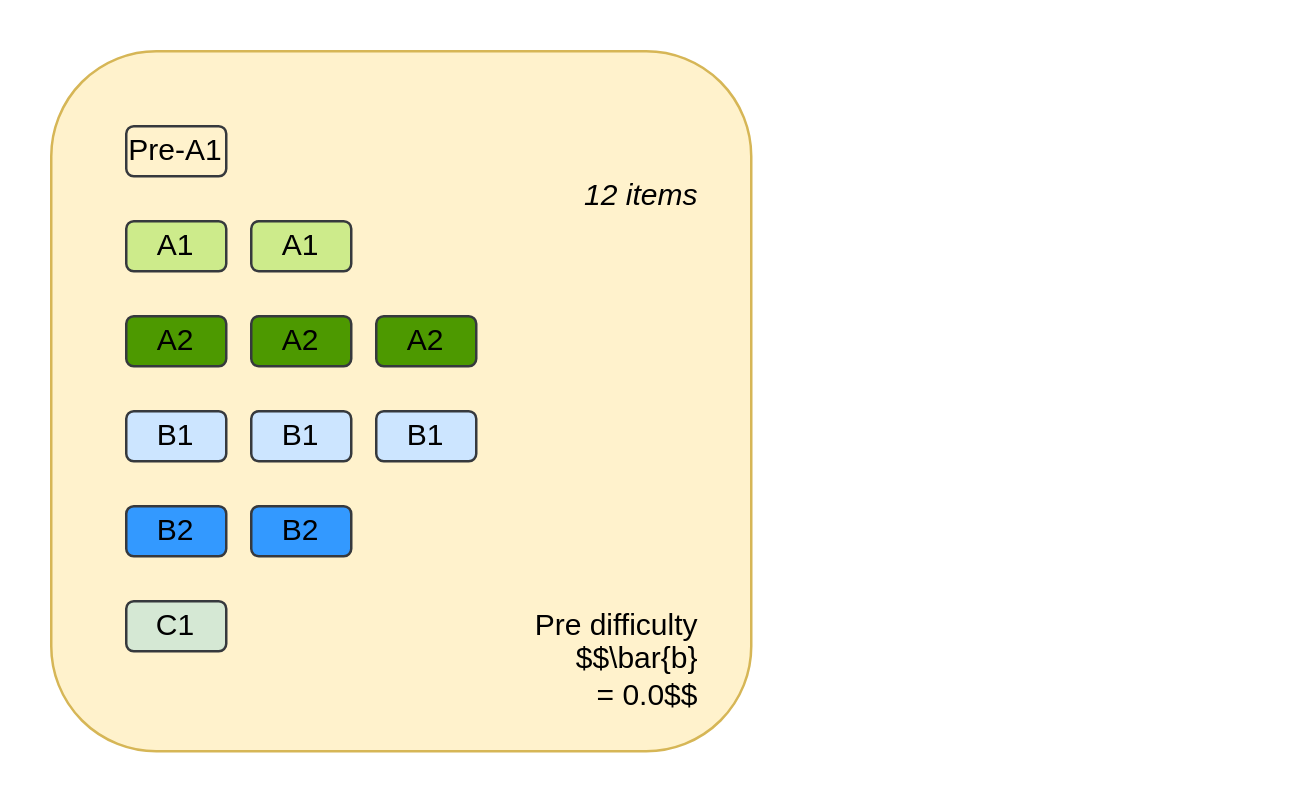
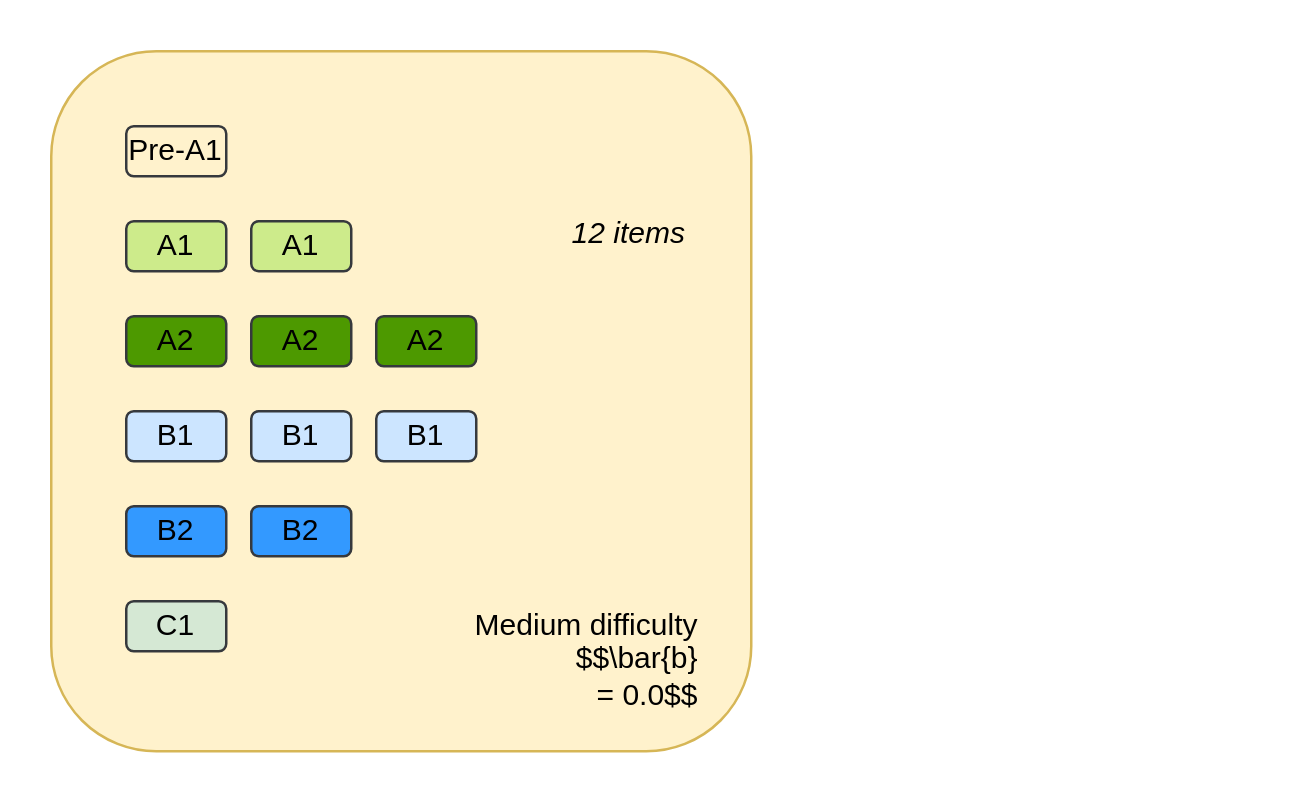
node "12 items": moved (604, 196) -> (591, 234)
node "Pre difficulty": label "Pre difficulty" -> "Medium difficulty"
